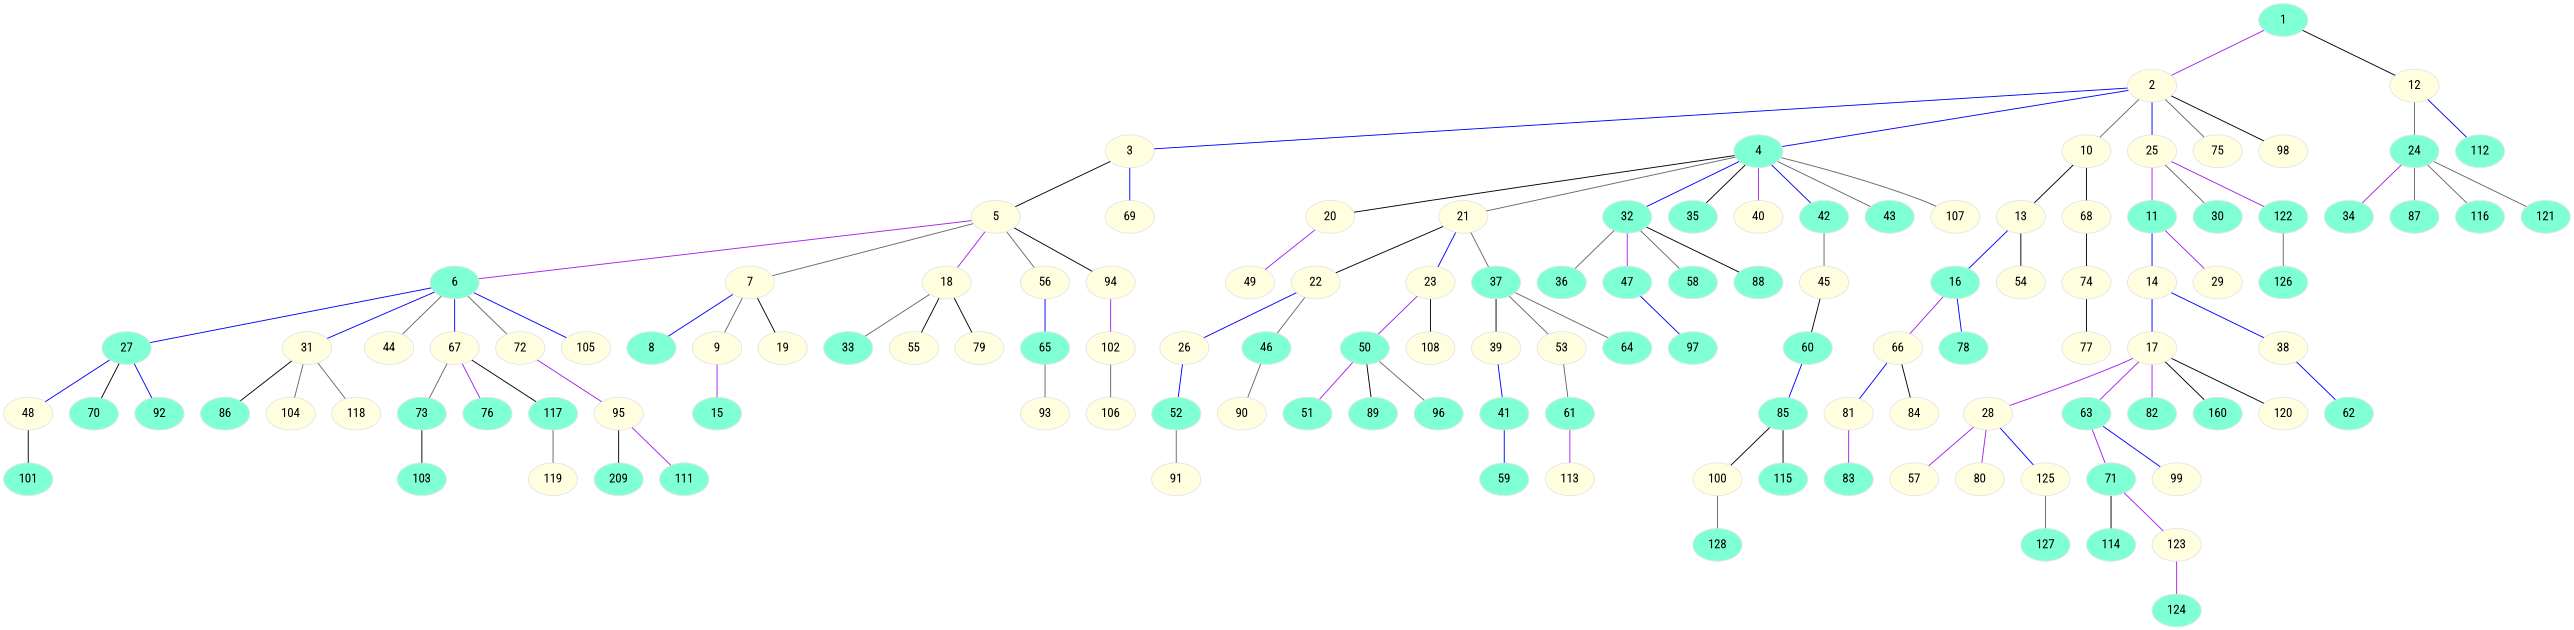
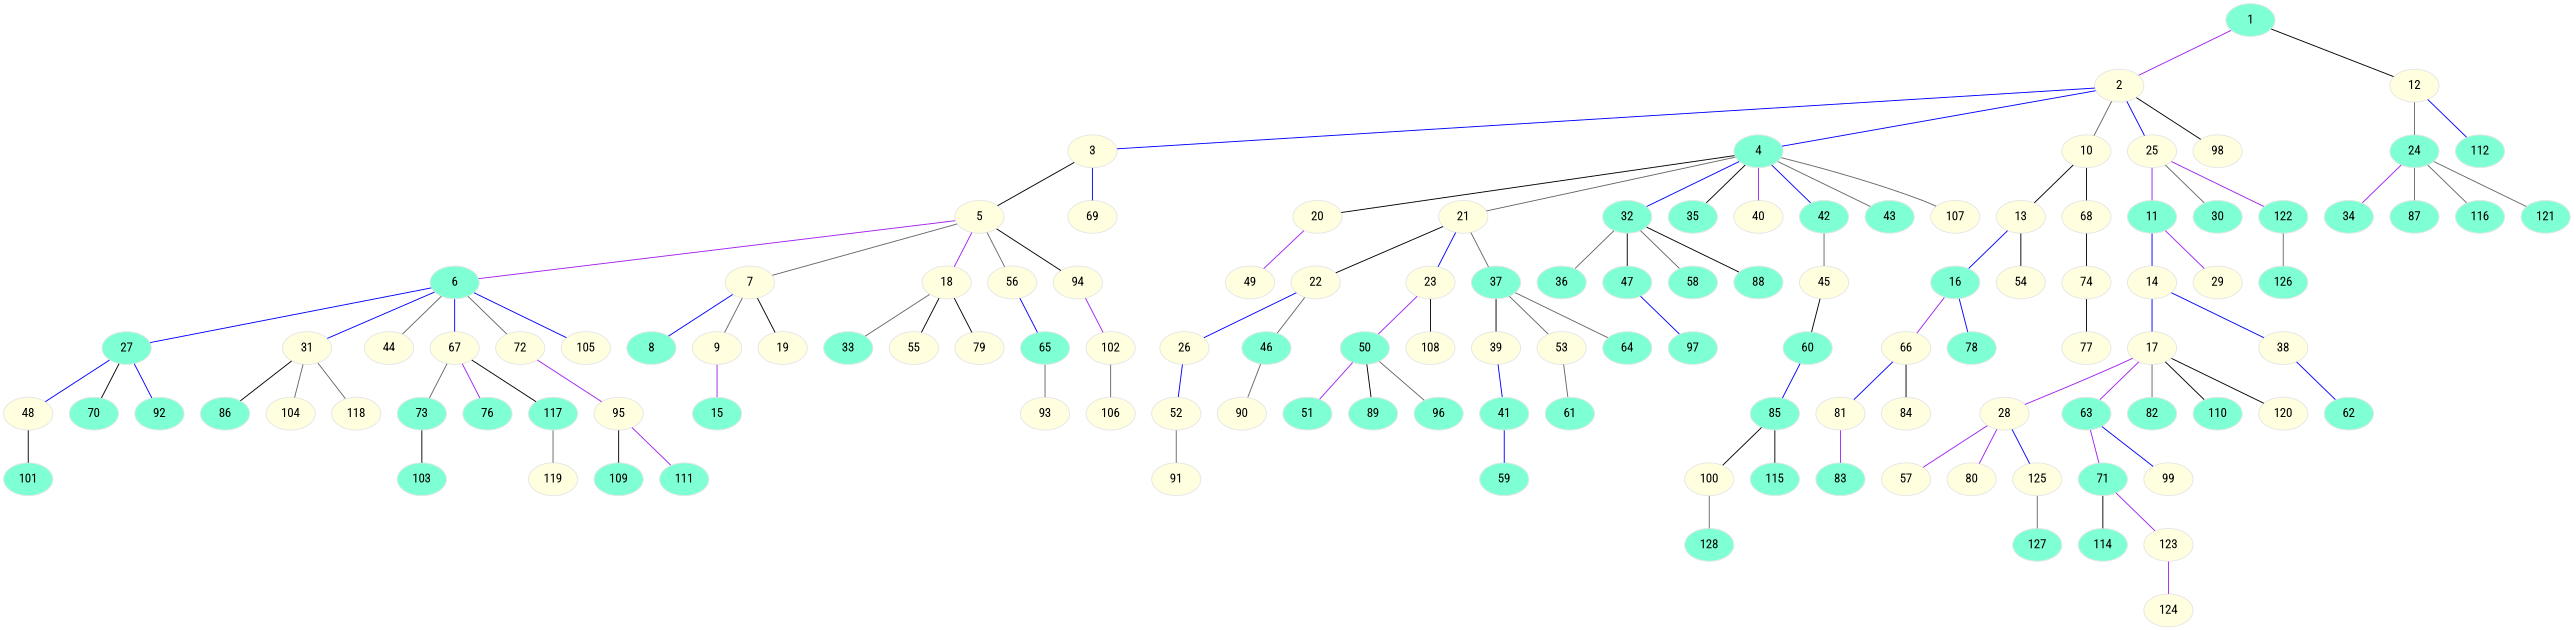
node "75": removed
edge "32" -- "47": color purple -> black
edge "17" -- "82": color purple -> gray40
node "52": fillcolor aquamarine -> lightyellow
node "160": label "160" -> "110"
node "209": label "209" -> "109"
node "113": removed
node "124": fillcolor aquamarine -> lightyellow
